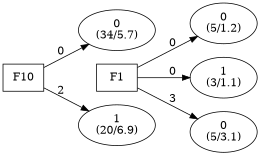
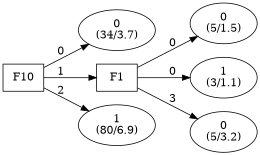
node "0 (5/1.2)": label "0 (5/1.2)" -> "0 (5/1.5)"
node "0 (34/5.7)": label "0 (34/5.7)" -> "0 (34/3.7)"
edge "F10" -> "F1": added, label "1"
node "1 (20/6.9)": label "1 (20/6.9)" -> "1 (80/6.9)"
node "0 (5/3.1)": label "0 (5/3.1)" -> "0 (5/3.2)"
